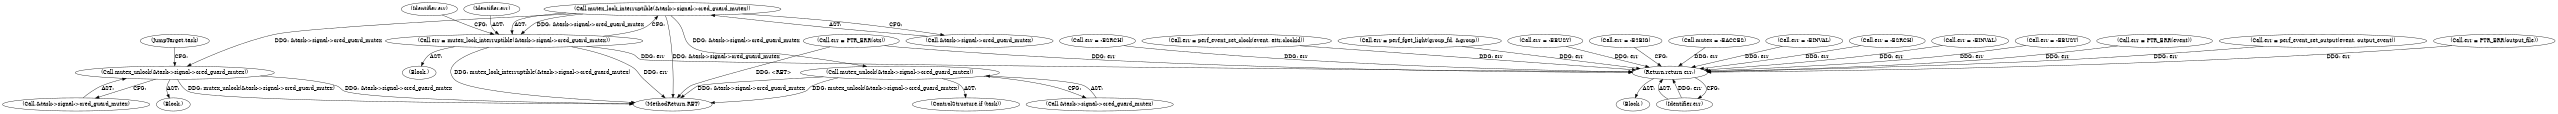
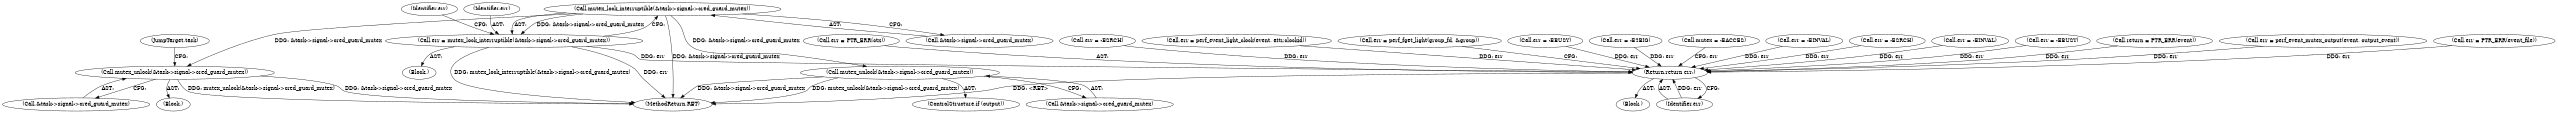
node "(Call,err = perf_event_set_clock(event, attr.clockid))": label "(Call,err = perf_event_set_clock(event, attr.clockid))" -> "(Call,err = perf_event_light_clock(event, attr.clockid))"
node "(Call,err = PTR_ERR(event))": label "(Call,err = PTR_ERR(event))" -> "(Call,return = PTR_ERR(event))"
node "(Call,err = perf_event_set_output(event, output_event))": label "(Call,err = perf_event_set_output(event, output_event))" -> "(Call,err = perf_event_mutex_output(event, output_event))"
node "(Call,err = PTR_ERR(output_file))": label "(Call,err = PTR_ERR(output_file))" -> "(Call,err = PTR_ERR(event_file))"
edge "(Call,err = PTR_ERR(ctx))" -> "(Return,return err;)": label "DDG: err" -> "AST: "
edge "(Call,err = perf_fget_light(group_fd, &group))" -> "(Return,return err;)": label "DDG: err" -> "CFG: "
edge "(Call,err = -E2BIG)" -> "(Return,return err;)": label "CFG: " -> "DDG: err"
edge "(Call,mutex = -EACCES)" -> "(Return,return err;)": label "DDG: err" -> "CFG: err"
edge "(Call,err = PTR_ERR(ctx))" -> "(MethodReturn,RET)": now "(Return,return err;)" -> "(MethodReturn,RET)"
node "(ControlStructure,if (task))": label "(ControlStructure,if (task))" -> "(ControlStructure,if (output))"
